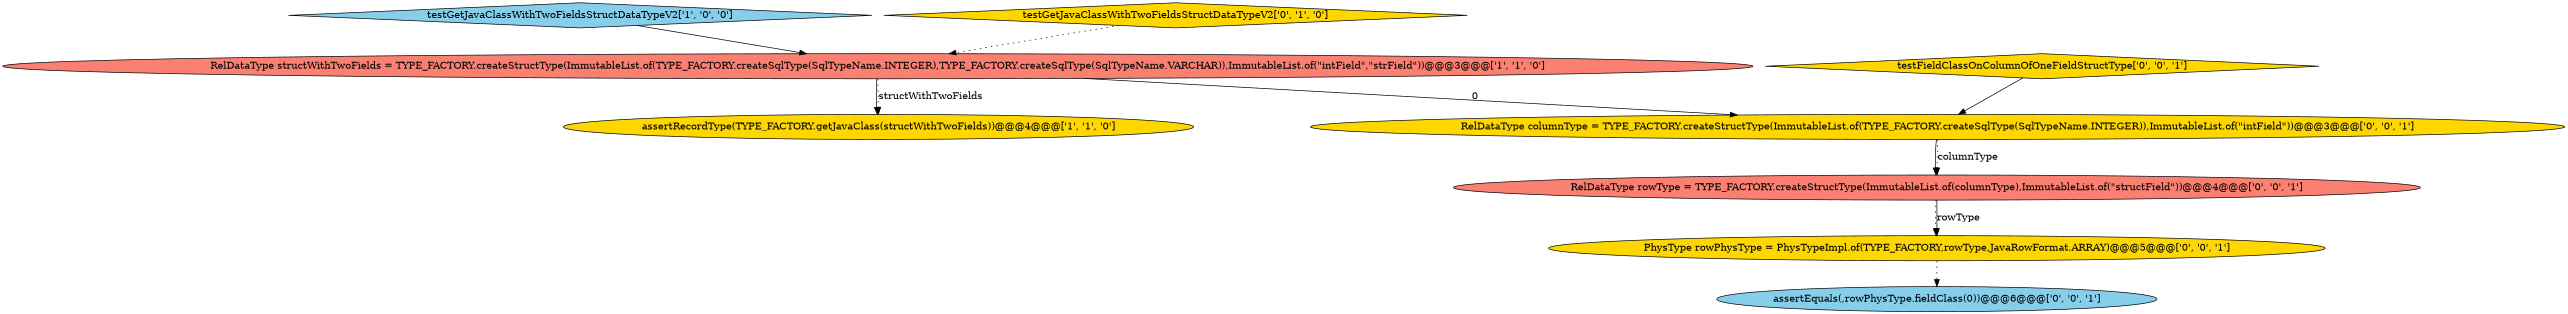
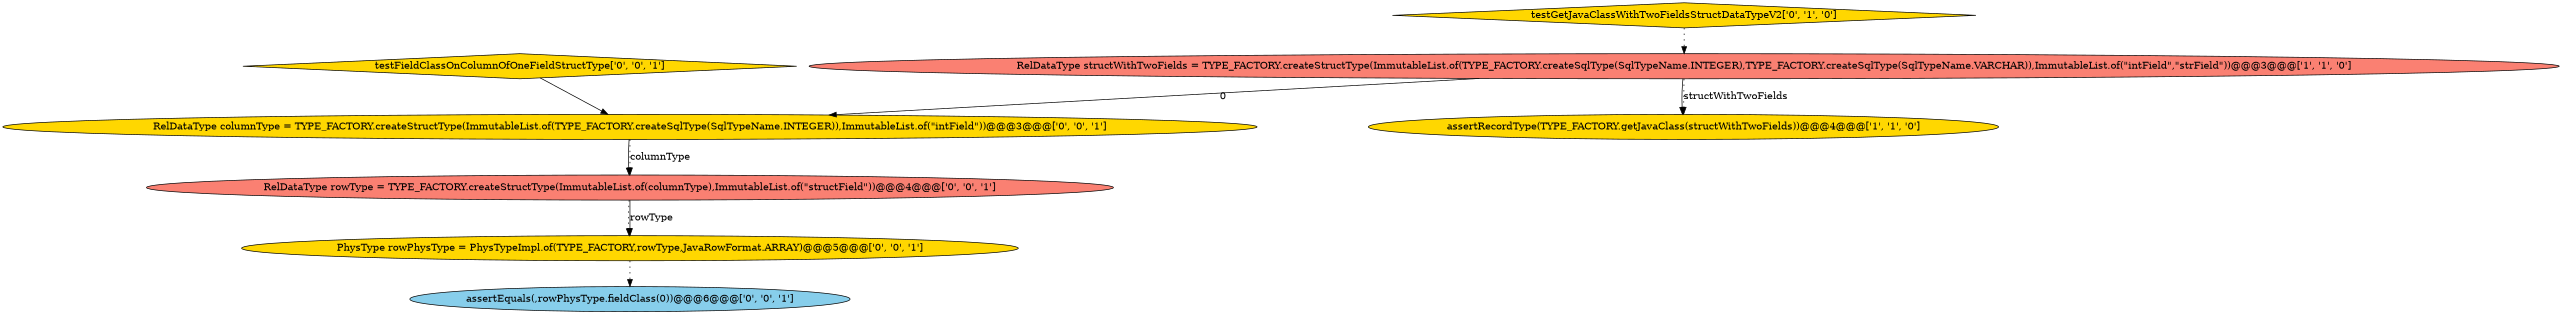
node "testGetJavaClassWithTwoFieldsStructDataTypeV2['1', '0', '0']": removed
